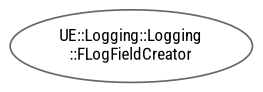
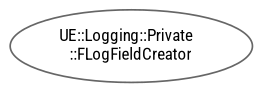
node "UE::Logging::Logging ::FLogFieldCreator": label "UE::Logging::Logging ::FLogFieldCreator" -> "UE::Logging::Private ::FLogFieldCreator"
